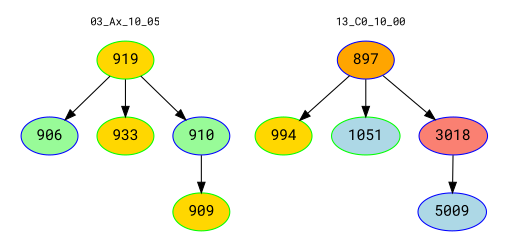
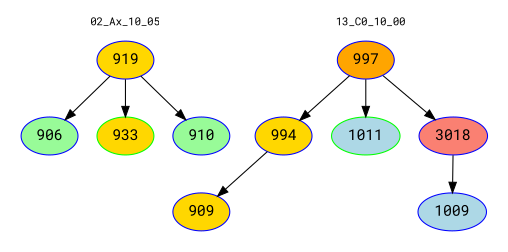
cluster "03_Ax_10_05": label "03_Ax_10_05" -> "02_Ax_10_05"
node "919": color green -> blue
node "897": label "897" -> "997"
node "994": color green -> blue
node "1051": label "1051" -> "1011"
edge "910" -> "909": now "994" -> "909"
node "909": color green -> blue
node "5009": label "5009" -> "1009"
